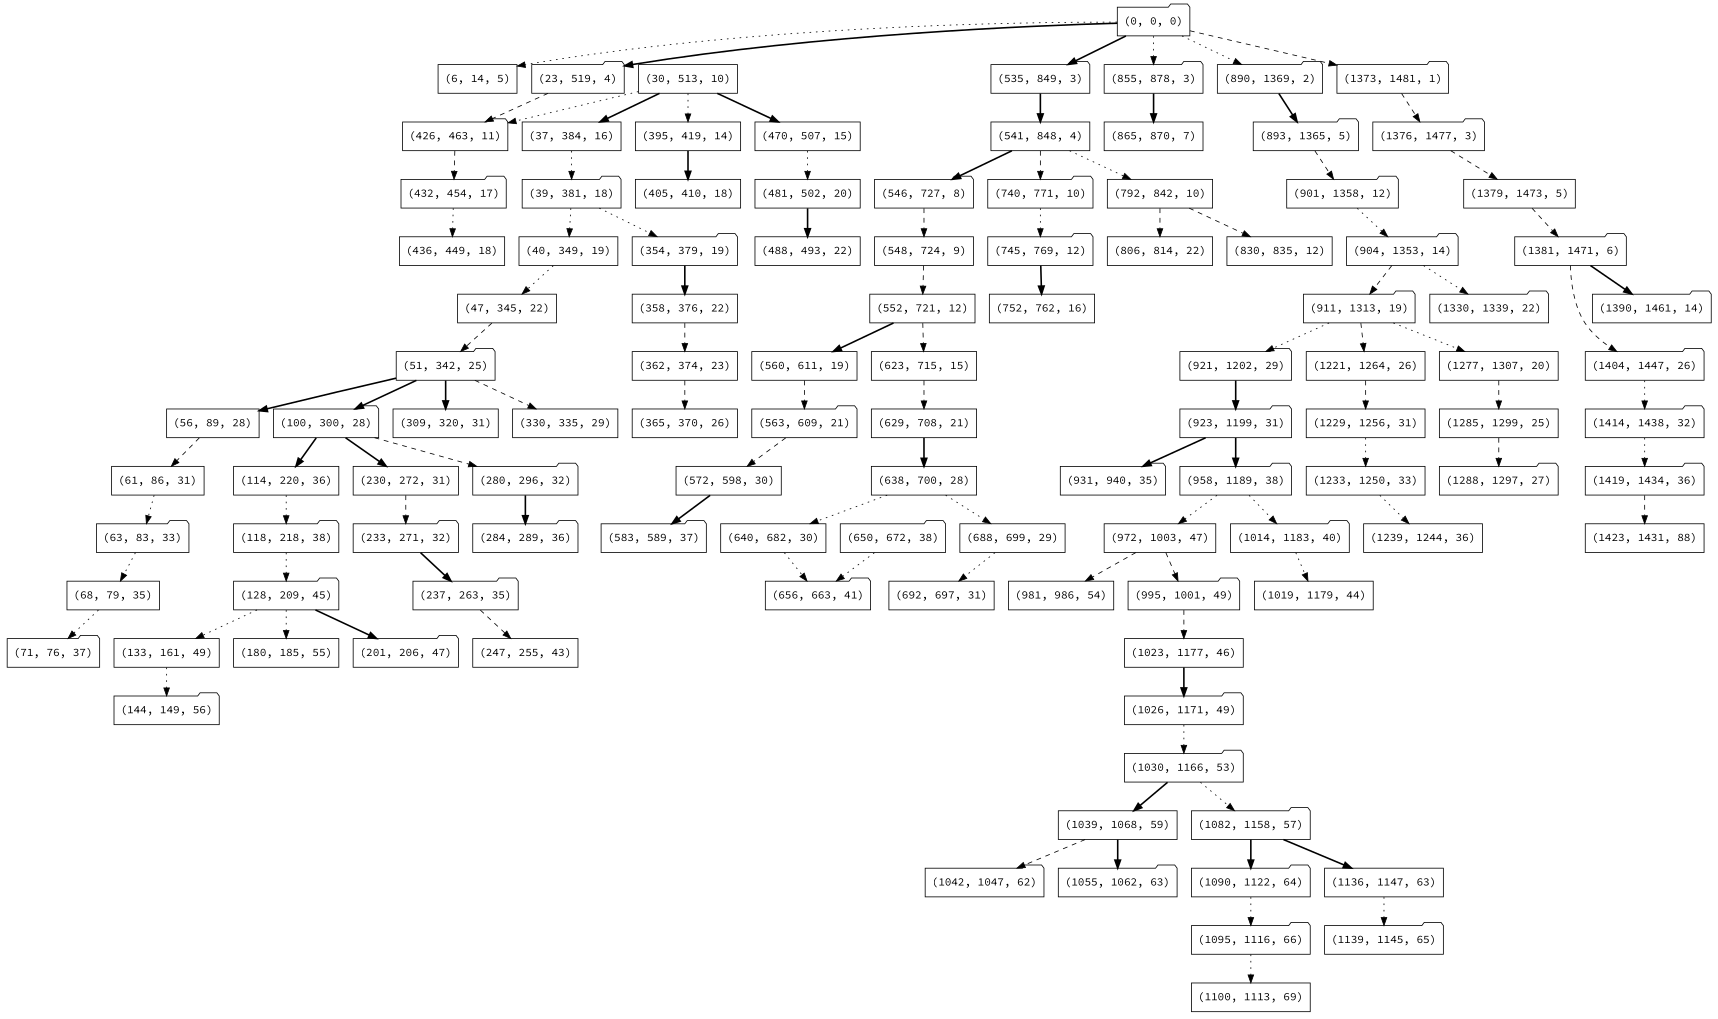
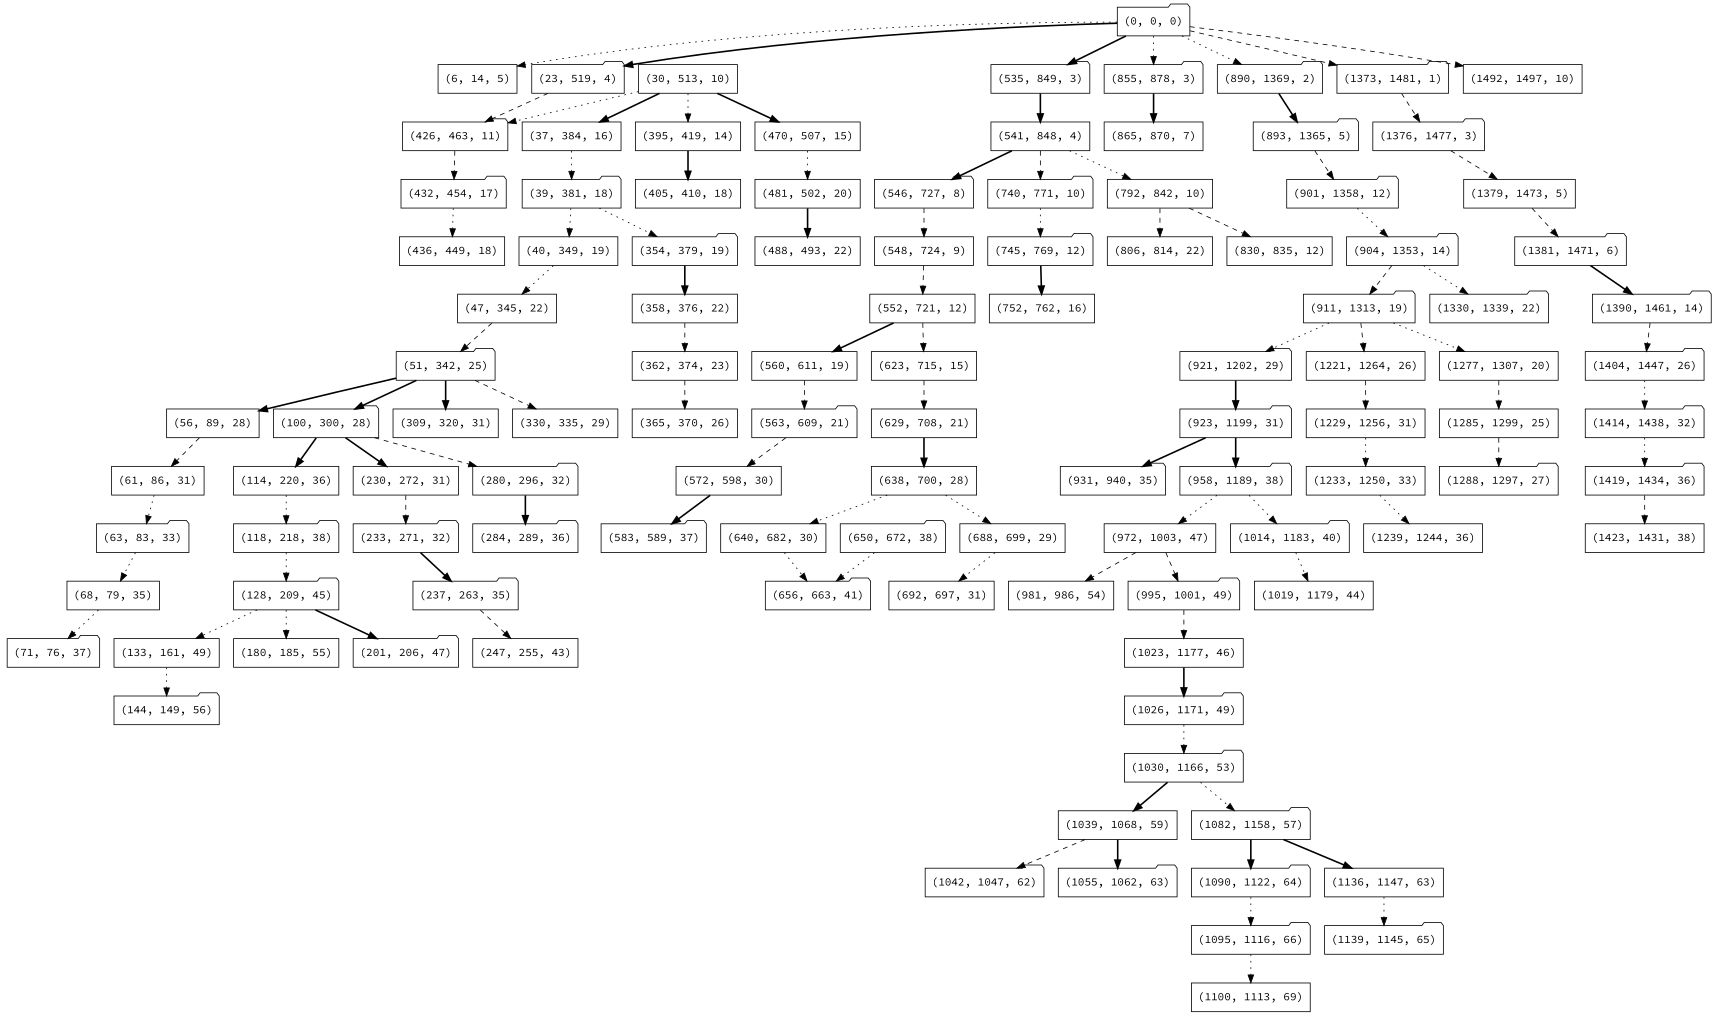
node "(1492, 1497, 10)": added
edge "(1381, 1471, 6)" -> "(1404, 1447, 26)": now "(1390, 1461, 14)" -> "(1404, 1447, 26)"
node "(1423, 1431, 88)": label "(1423, 1431, 88)" -> "(1423, 1431, 38)"
